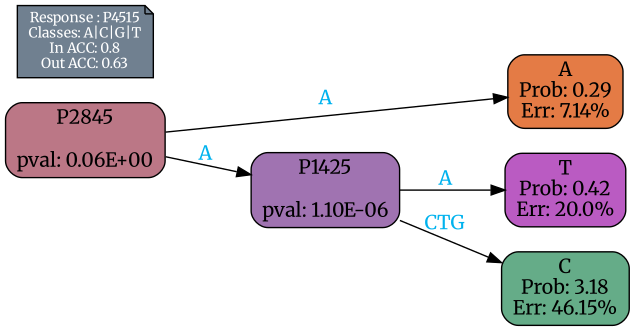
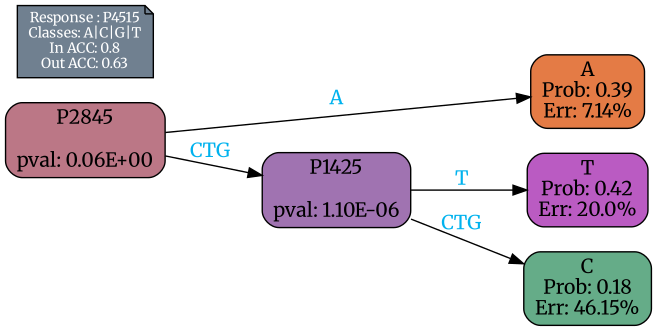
node "A Prob: 0.29 Err: 7.14%": label "A Prob: 0.29 Err: 7.14%" -> "A Prob: 0.39 Err: 7.14%"
edge "P2845 pval: 0.06E+00" -> "P1425 pval: 1.10E-06": label "A" -> "CTG"
edge "P1425 pval: 1.10E-06" -> "T Prob: 0.42 Err: 20.0%": label "A" -> "T"
node "C Prob: 3.18 Err: 46.15%": label "C Prob: 3.18 Err: 46.15%" -> "C Prob: 0.18 Err: 46.15%"
